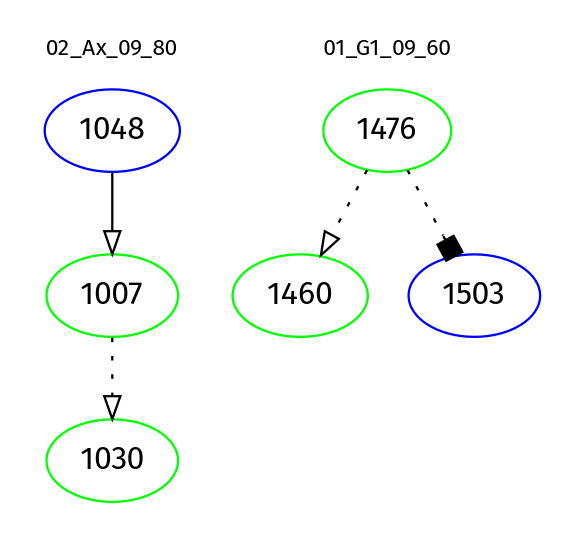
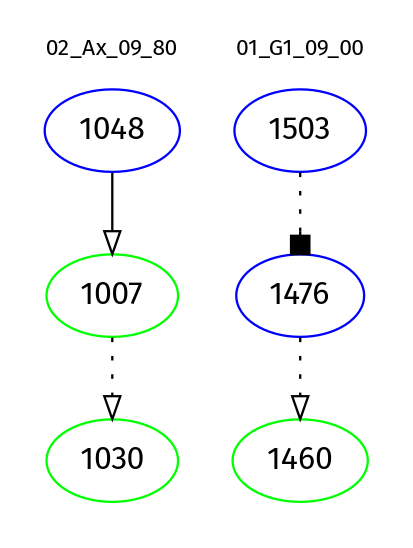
cluster "01_G1_09_60": label "01_G1_09_60" -> "01_G1_09_00"
node "1476": color green -> blue
edge "1476" -> "1503": reversed
